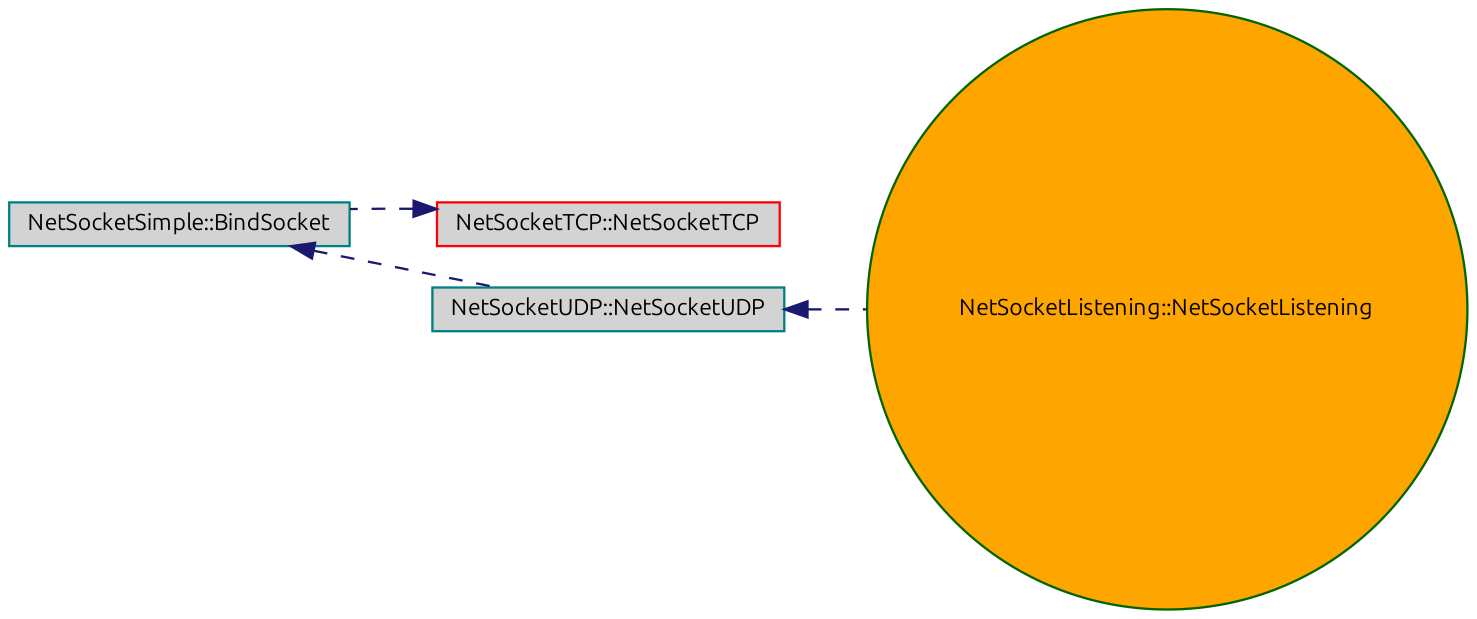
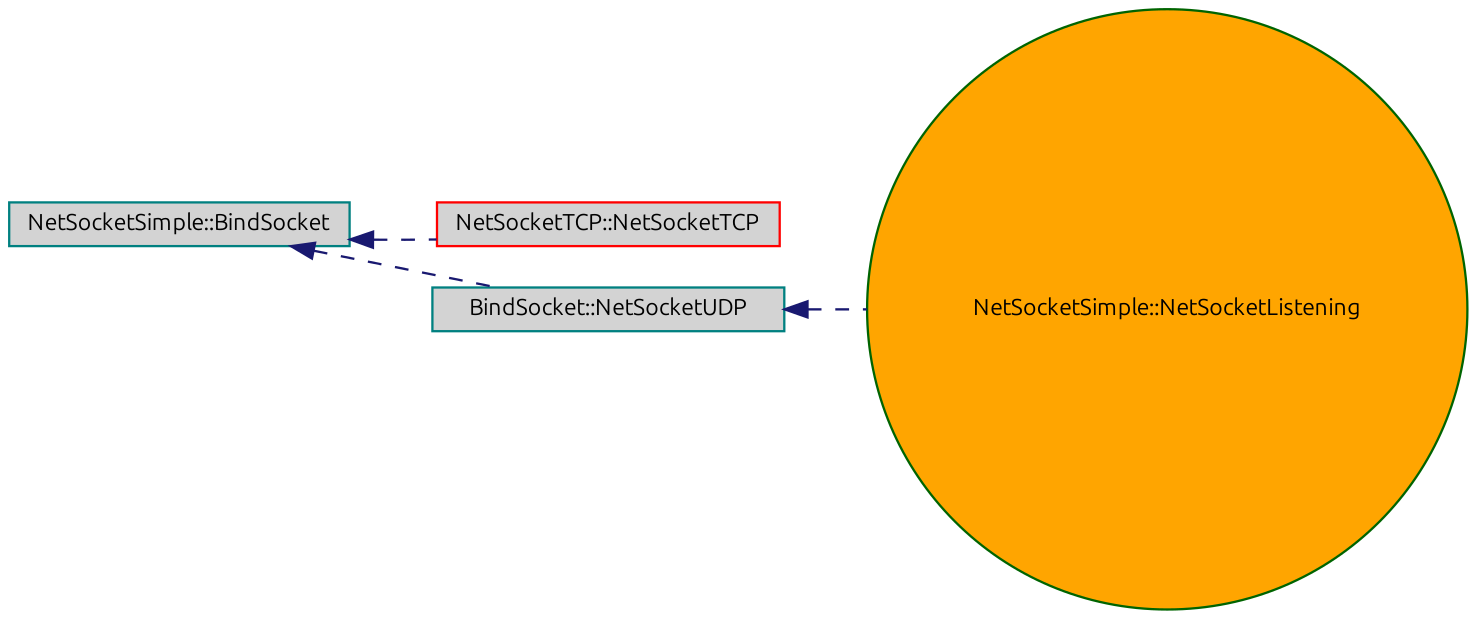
edge "NetSocketSimple::BindSocket" -> "NetSocketTCP::NetSocketTCP": reversed
node "NetSocketUDP::NetSocketUDP": label "NetSocketUDP::NetSocketUDP" -> "BindSocket::NetSocketUDP"
node "NetSocketListening::NetSocketListening": label "NetSocketListening::NetSocketListening" -> "NetSocketSimple::NetSocketListening"
